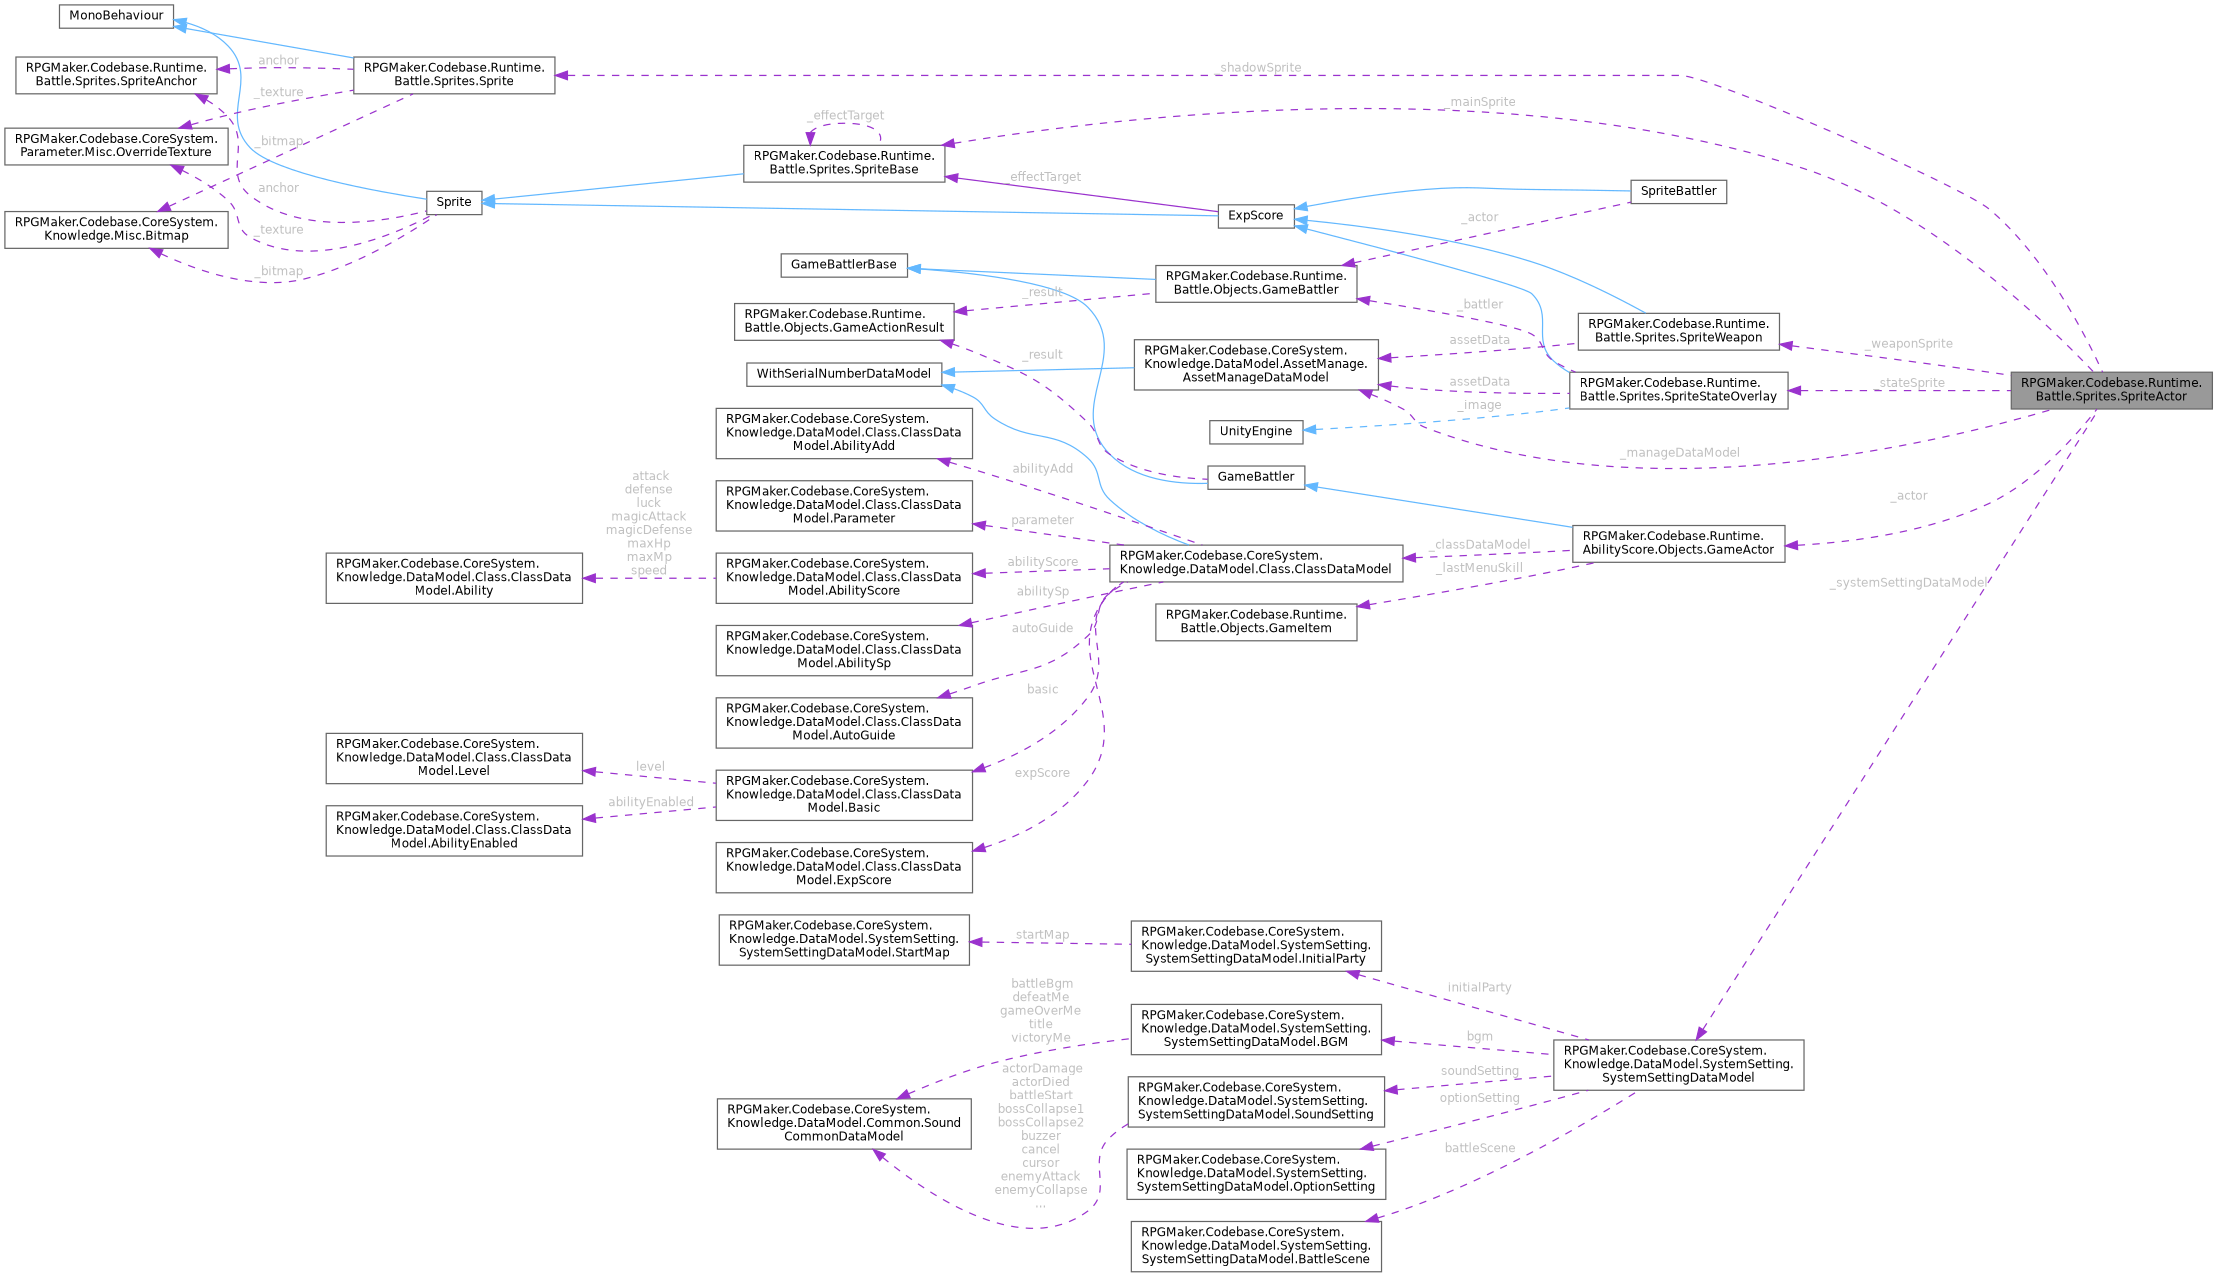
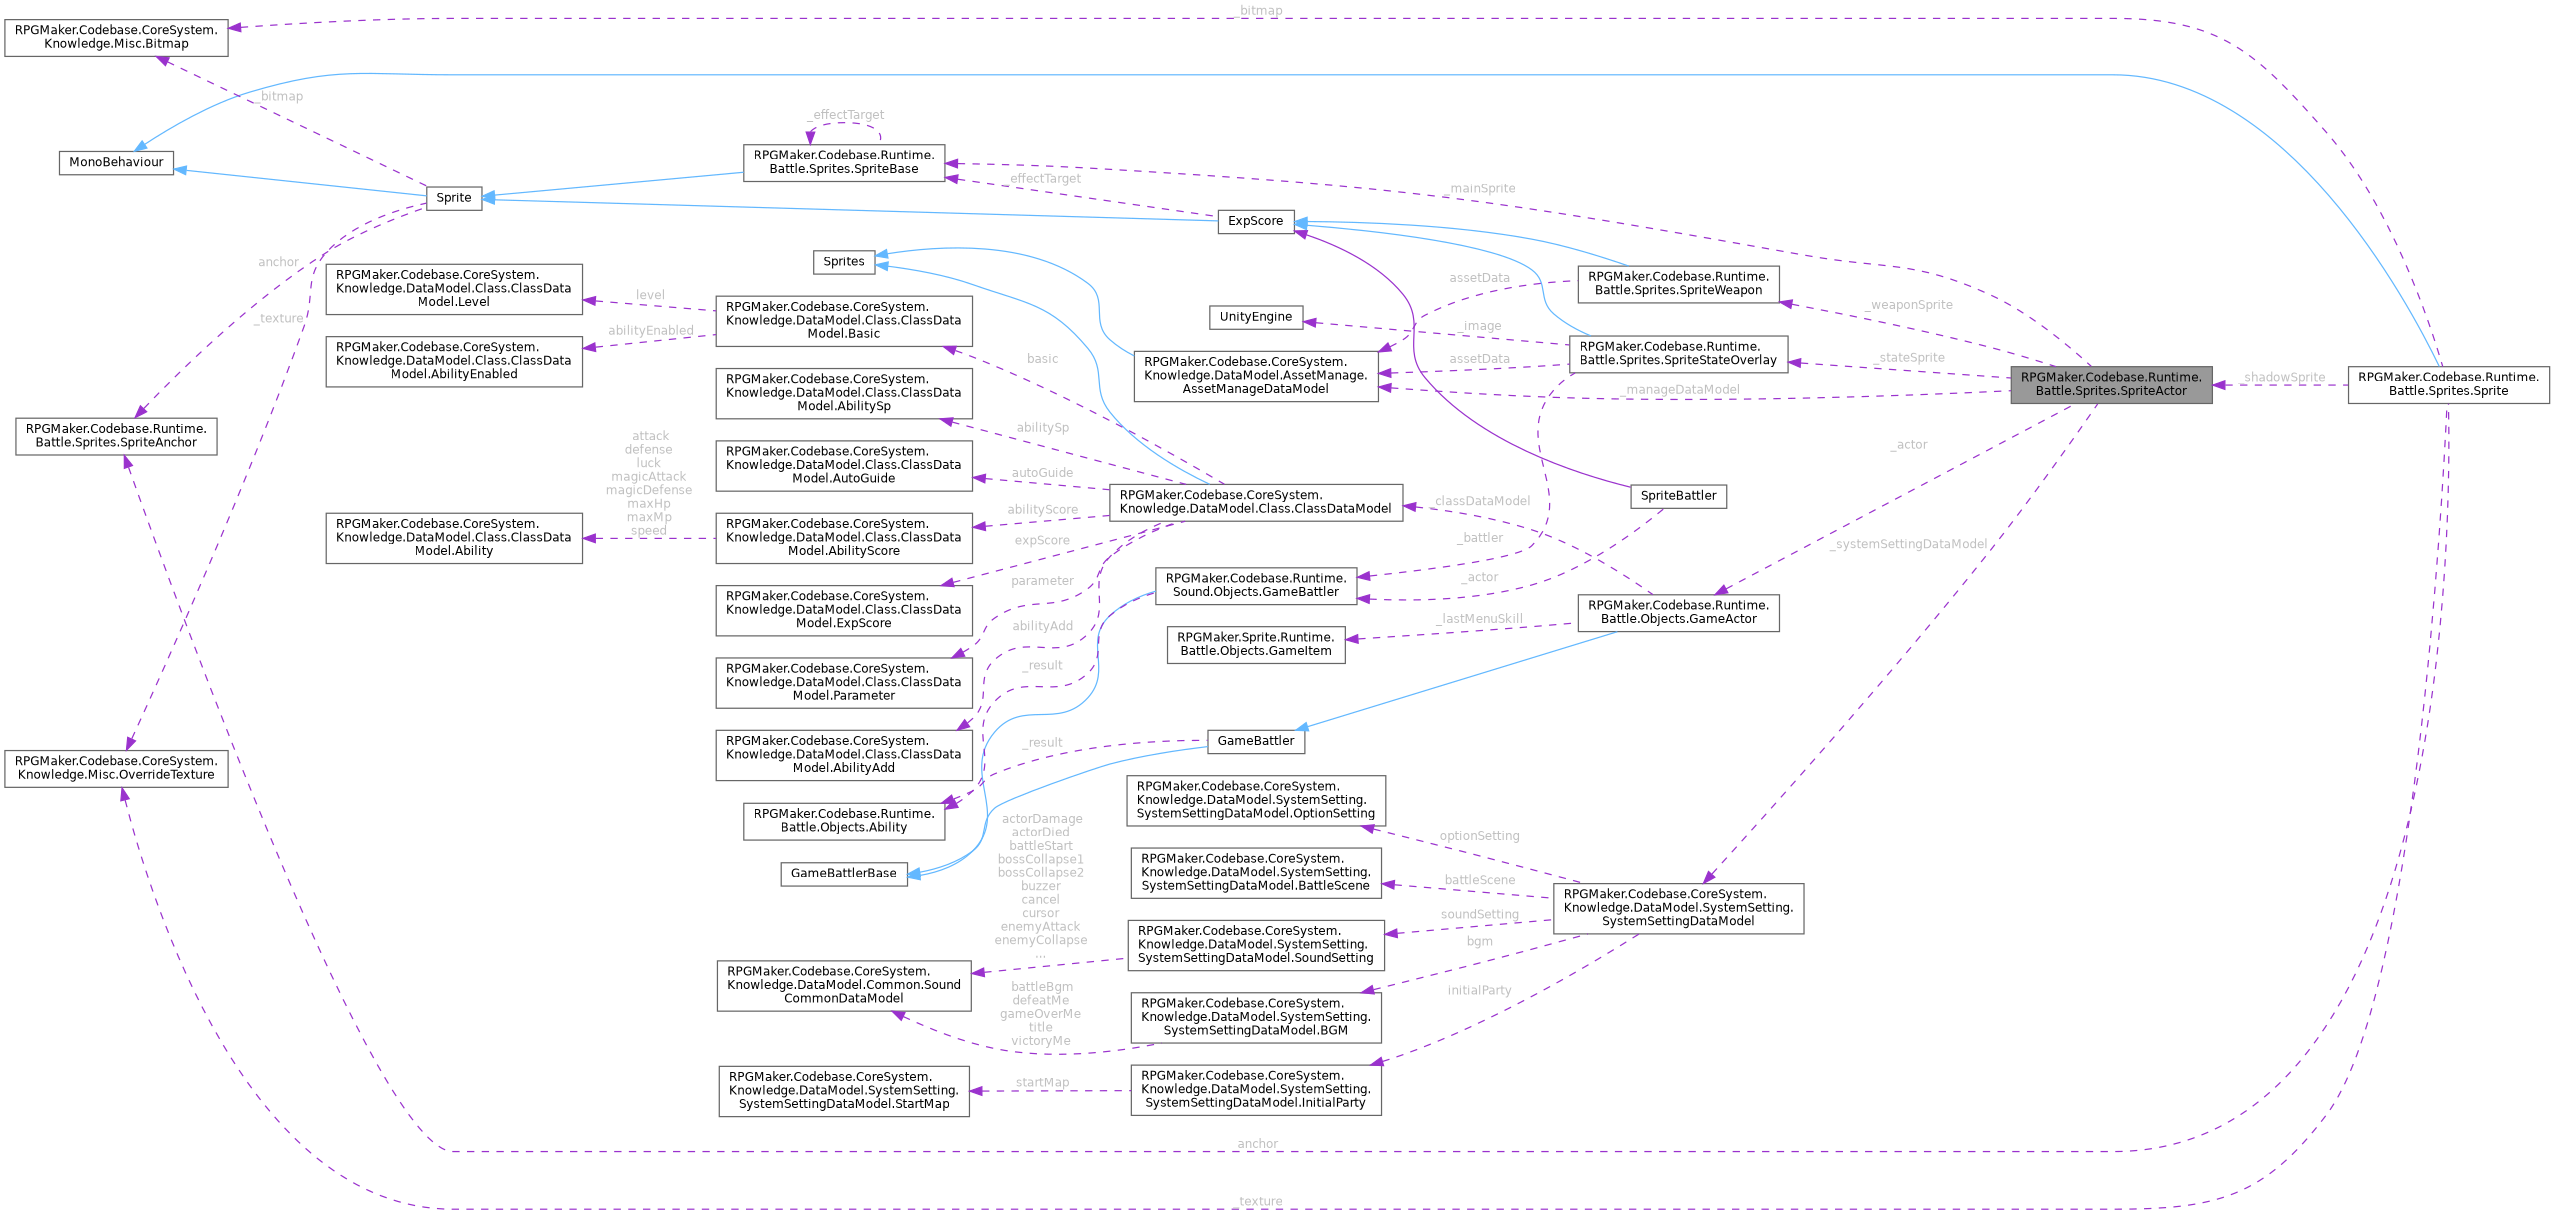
edge "RPGMaker.Codebase.Runtime. Battle.Sprites.SpriteActor" -> "RPGMaker.Codebase.Runtime. Battle.Sprites.Sprite": reversed
node "RPGMaker.Codebase.CoreSystem. Parameter.Misc.OverrideTexture": label "RPGMaker.Codebase.CoreSystem. Parameter.Misc.OverrideTexture" -> "RPGMaker.Codebase.CoreSystem. Knowledge.Misc.OverrideTexture"
edge "SpriteBattler" -> "ExpScore": color steelblue1 -> darkorchid3
edge "ExpScore" -> "RPGMaker.Codebase.Runtime. Battle.Sprites.SpriteBase": style solid -> dashed
node "RPGMaker.Codebase.Runtime. Battle.Objects.GameBattler": label "RPGMaker.Codebase.Runtime. Battle.Objects.GameBattler" -> "RPGMaker.Codebase.Runtime. Sound.Objects.GameBattler"
node "RPGMaker.Codebase.Runtime. Battle.Objects.GameActionResult": label "RPGMaker.Codebase.Runtime. Battle.Objects.GameActionResult" -> "RPGMaker.Codebase.Runtime. Battle.Objects.Ability"
node "WithSerialNumberDataModel": label "WithSerialNumberDataModel" -> "Sprites"
edge "RPGMaker.Codebase.Runtime. Battle.Sprites.SpriteStateOverlay" -> "UnityEngine": color steelblue1 -> darkorchid3
node "RPGMaker.Codebase.Runtime. AbilityScore.Objects.GameActor": label "RPGMaker.Codebase.Runtime. AbilityScore.Objects.GameActor" -> "RPGMaker.Codebase.Runtime. Battle.Objects.GameActor"
node "RPGMaker.Codebase.Runtime. Battle.Objects.GameItem": label "RPGMaker.Codebase.Runtime. Battle.Objects.GameItem" -> "RPGMaker.Sprite.Runtime. Battle.Objects.GameItem"
